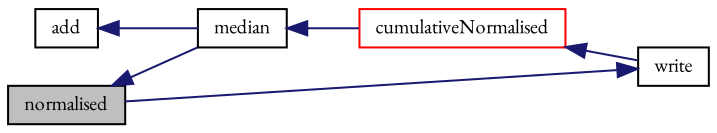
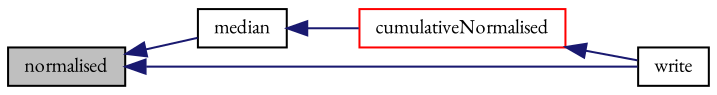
node "add": removed
edge "normalised" -> "write": reversed
